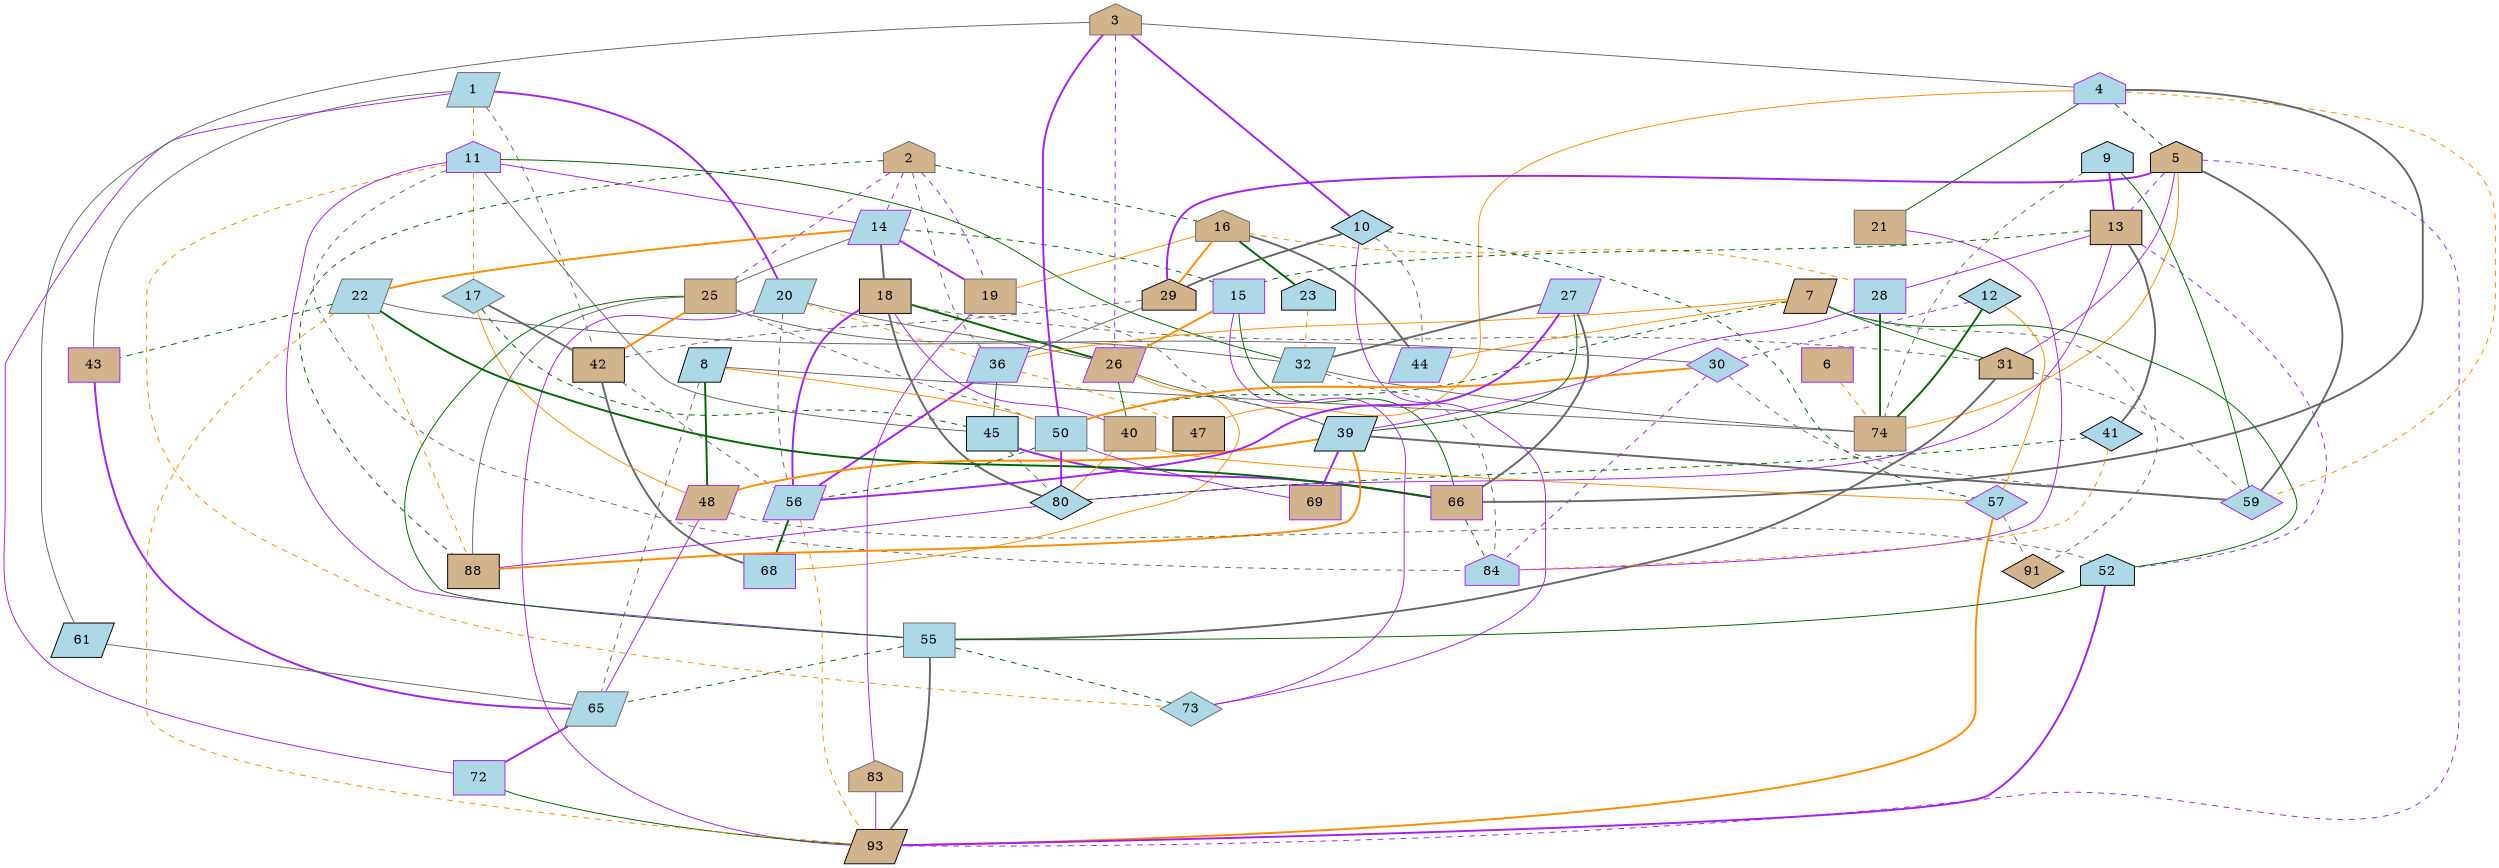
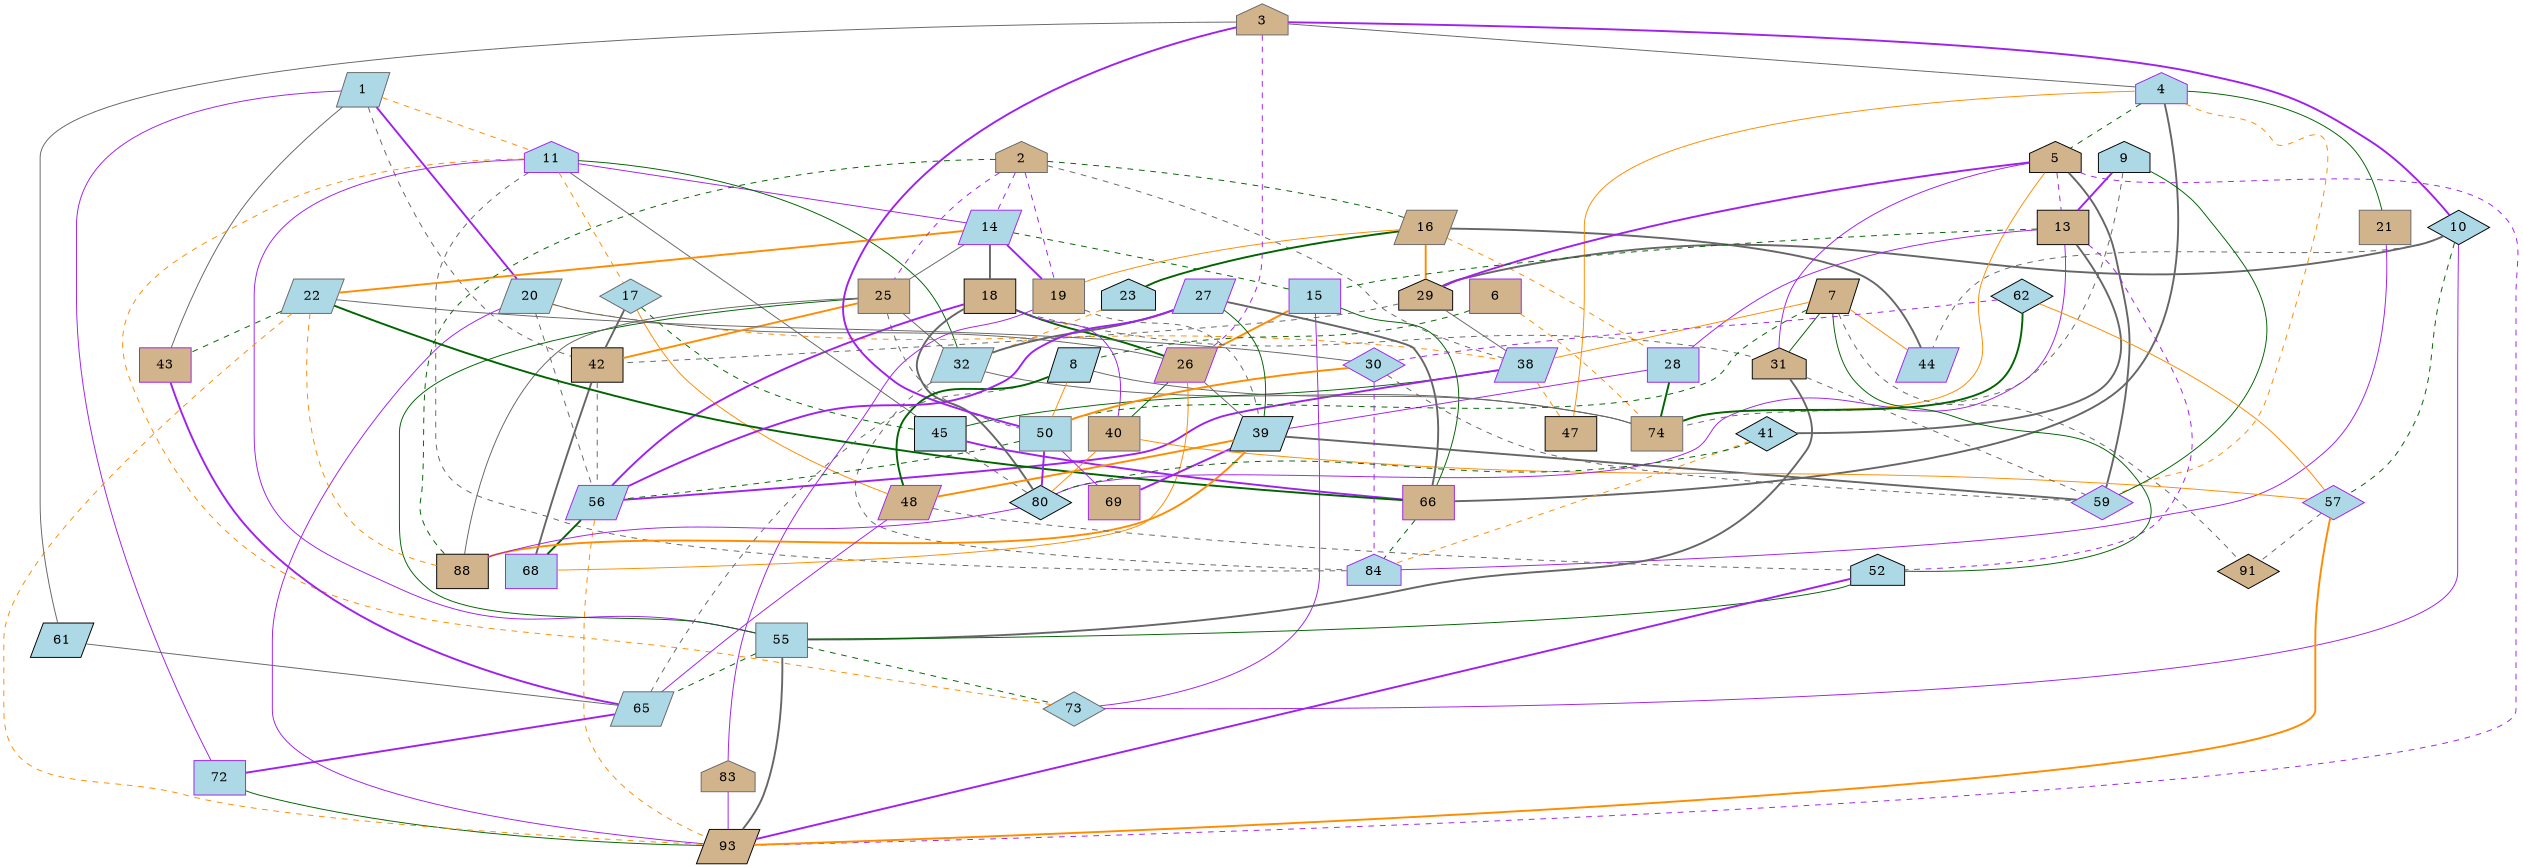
node "16": shape house -> parallelogram
node "12": label "12" -> "62"
edge "6" -- "8": added
node "36": label "36" -> "38"
